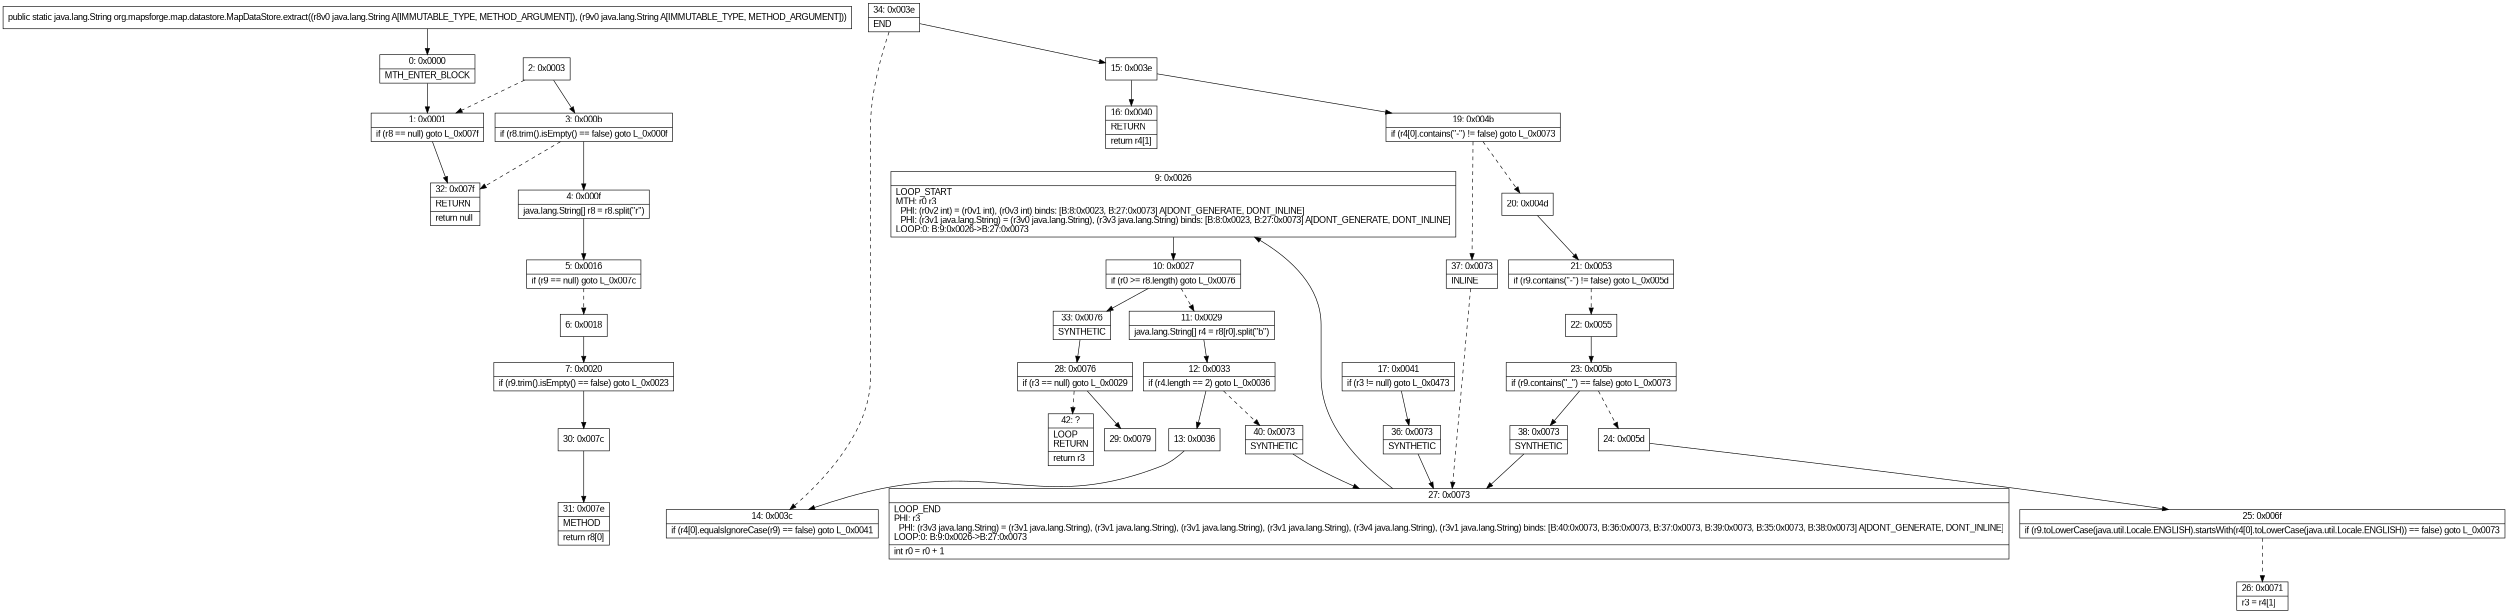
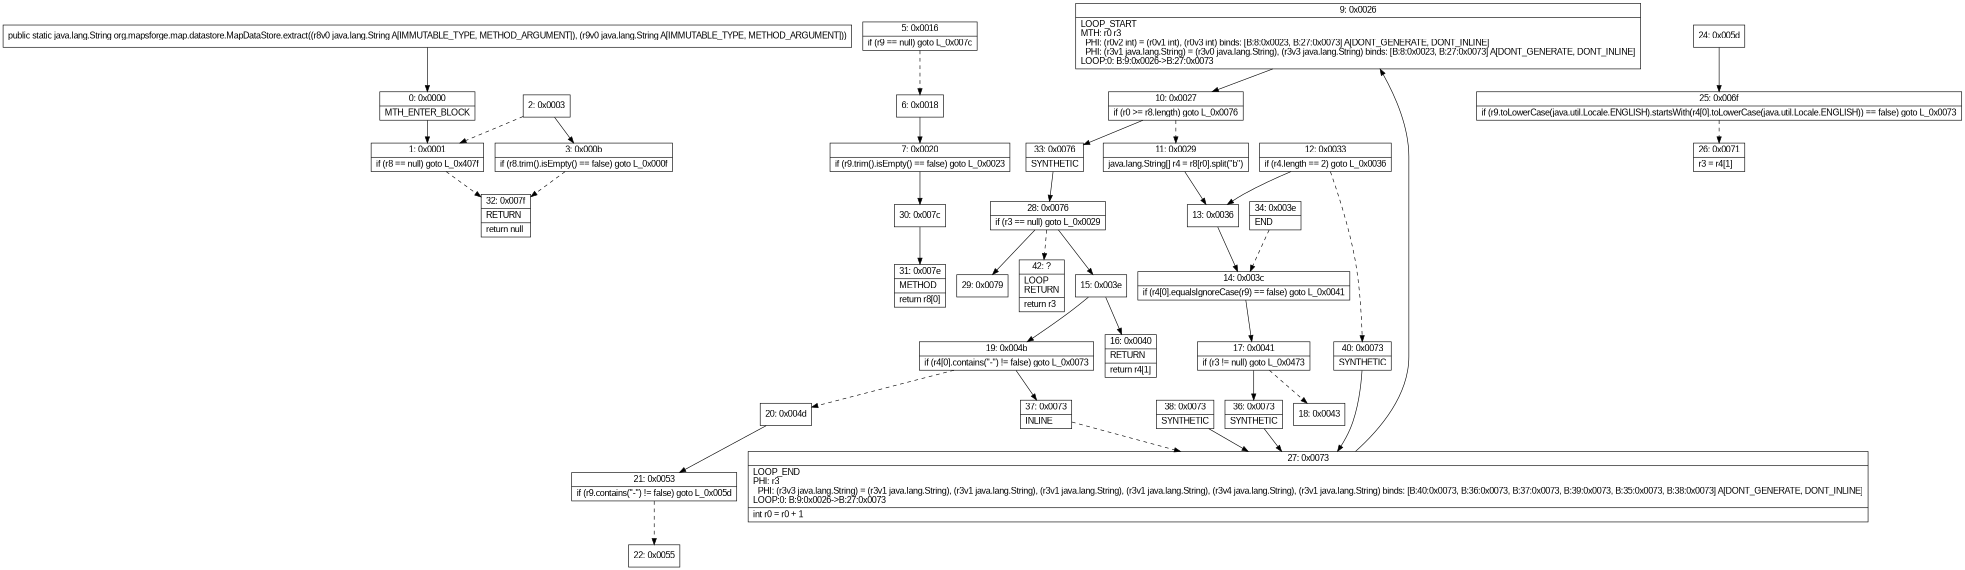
edge "34: 0x003e" -> "15: 0x003e": now "28: 0x0076" -> "15: 0x003e"
node "1: 0x0001": text "if (r8 == null) goto L_0x007f" -> "if (r8 == null) goto L_0x407f"
edge "1: 0x0001" -> "32: 0x007f": style solid -> dashed
edge "19: 0x004b" -> "37: 0x0073": style dashed -> solid
node "4: 0x000f": removed
edge "14: 0x003c" -> "17: 0x0041": added
edge "11: 0x0029" -> "12: 0x0033": now "11: 0x0029" -> "13: 0x0036"
node "23: 0x005b": removed
node "18: 0x0043": added
